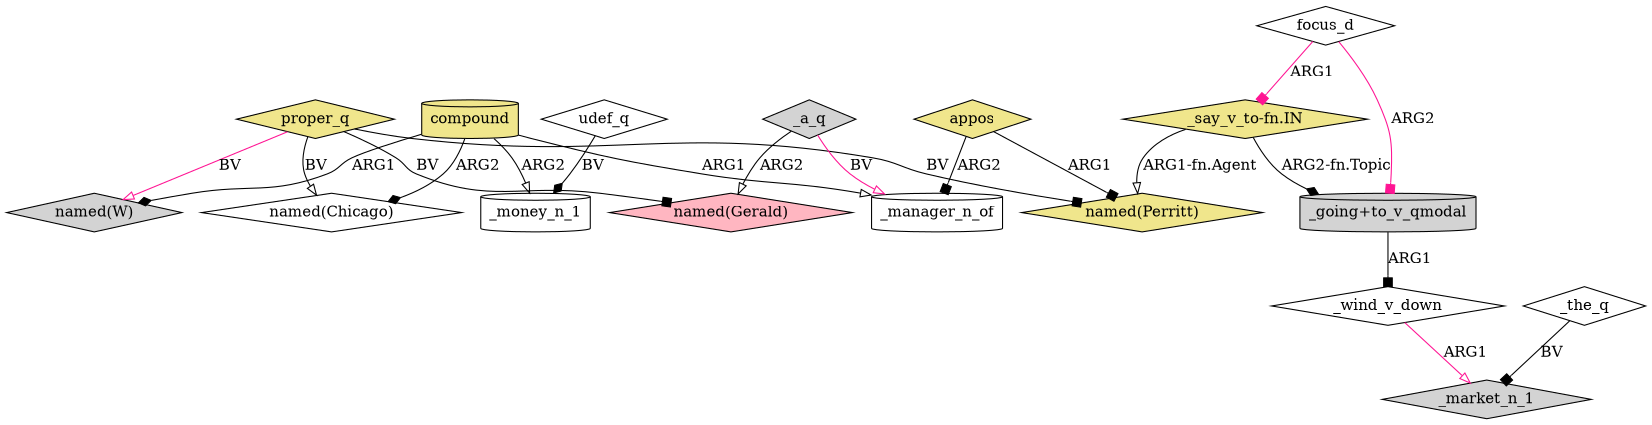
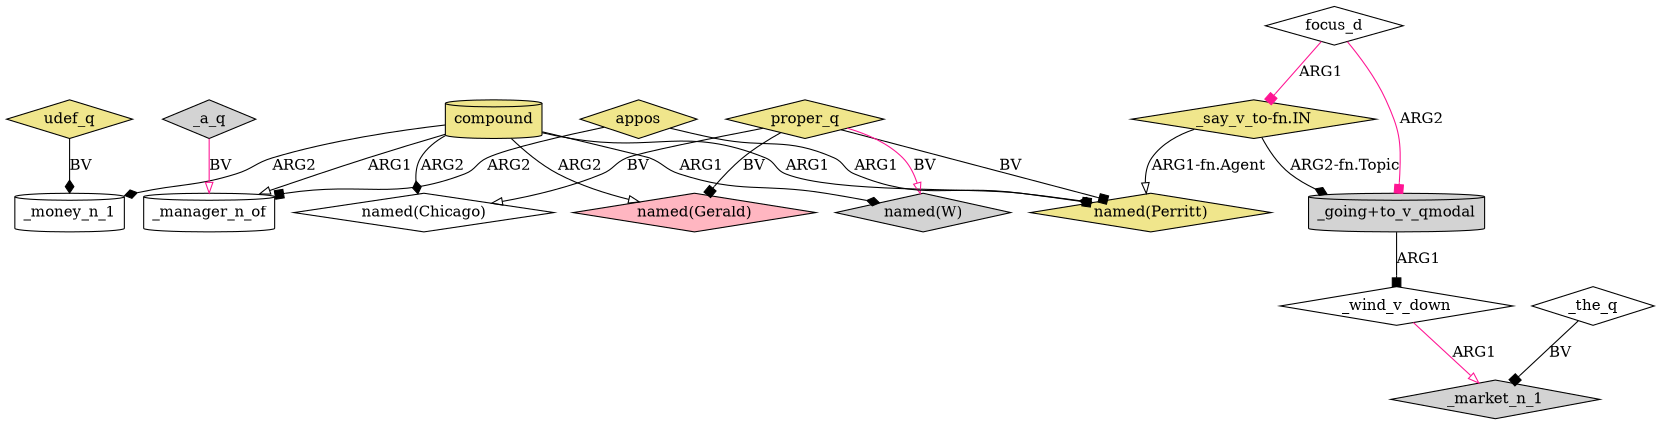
node "udef_q": fillcolor white -> khaki
edge "_a_q" -> "named(Gerald)": now "compound" -> "named(Gerald)"
edge "compound" -> "_money_n_1": arrowhead onormal -> diamond
edge "compound" -> "named(Perritt)": added, label "ARG1"
